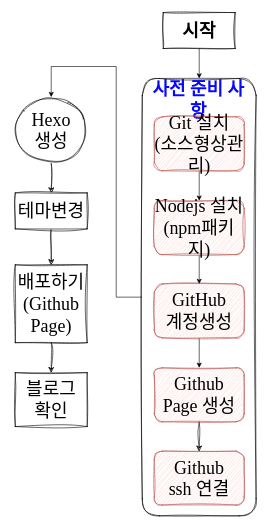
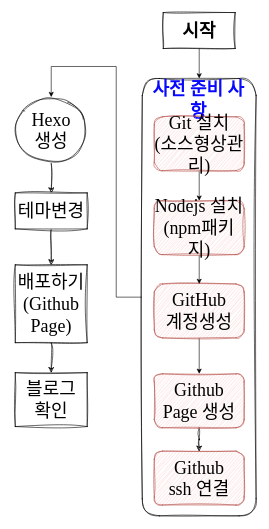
node "Github Page 생성": moved (200, 395) -> (200, 401)
